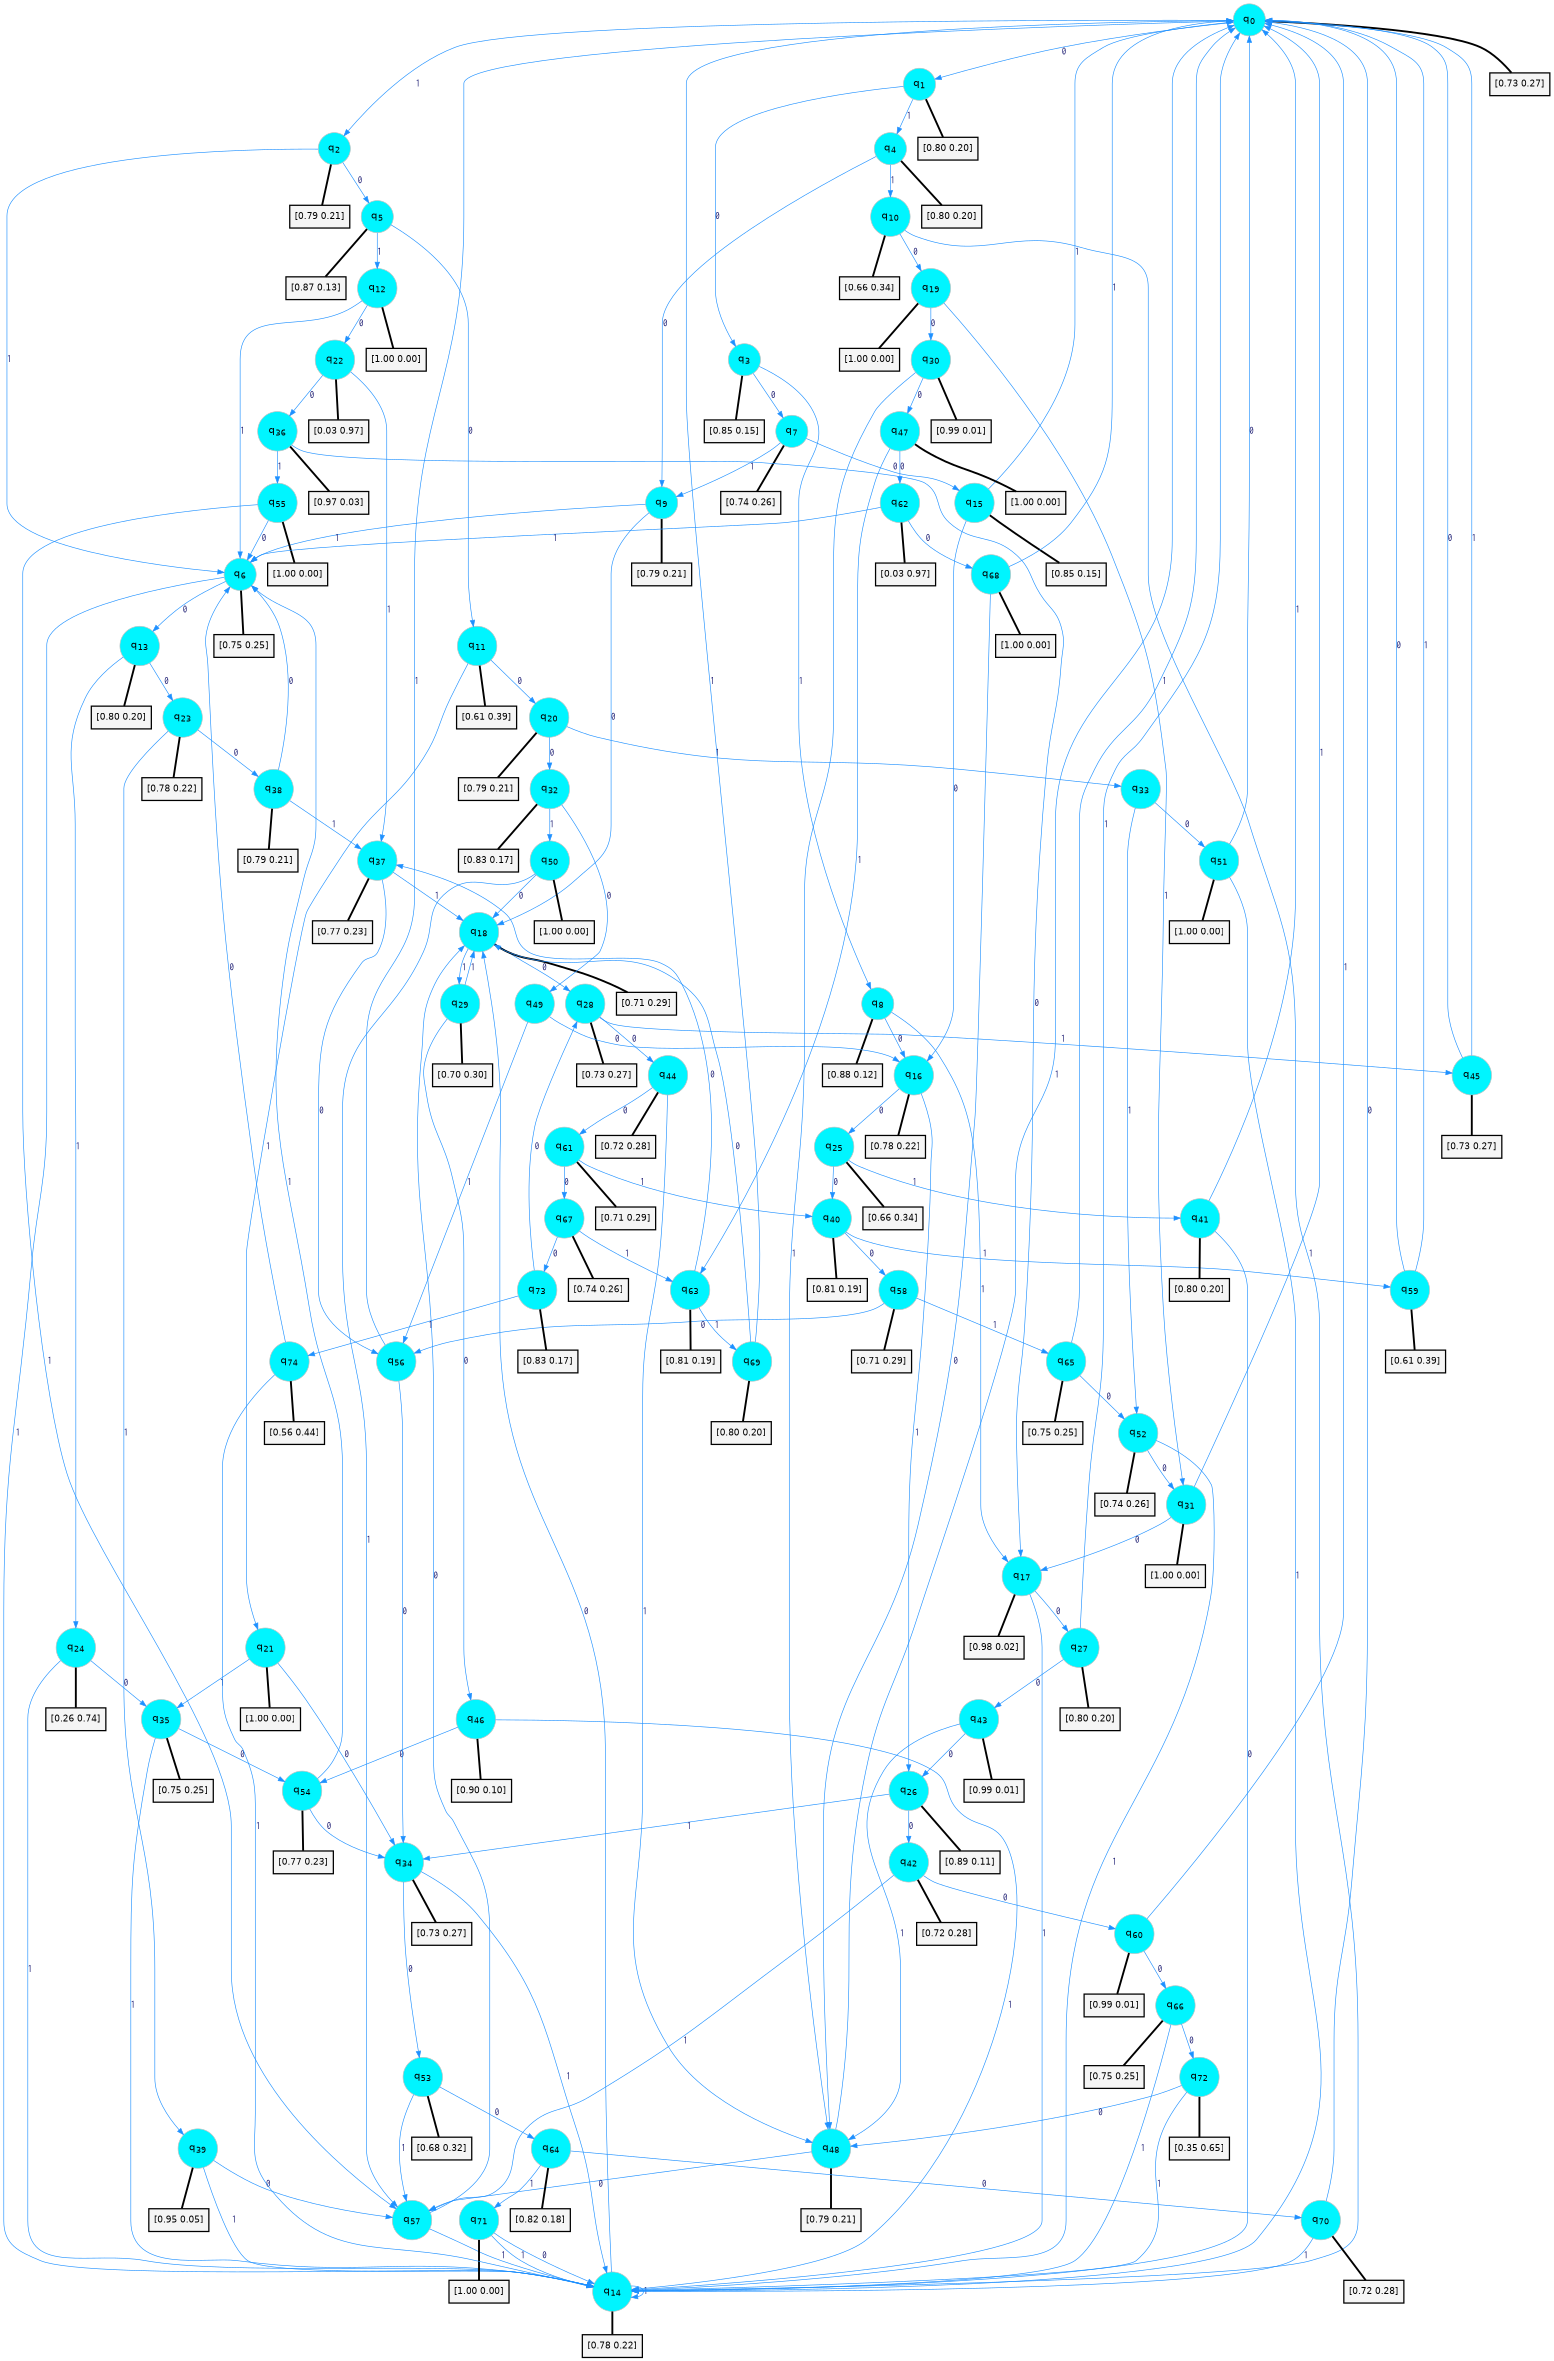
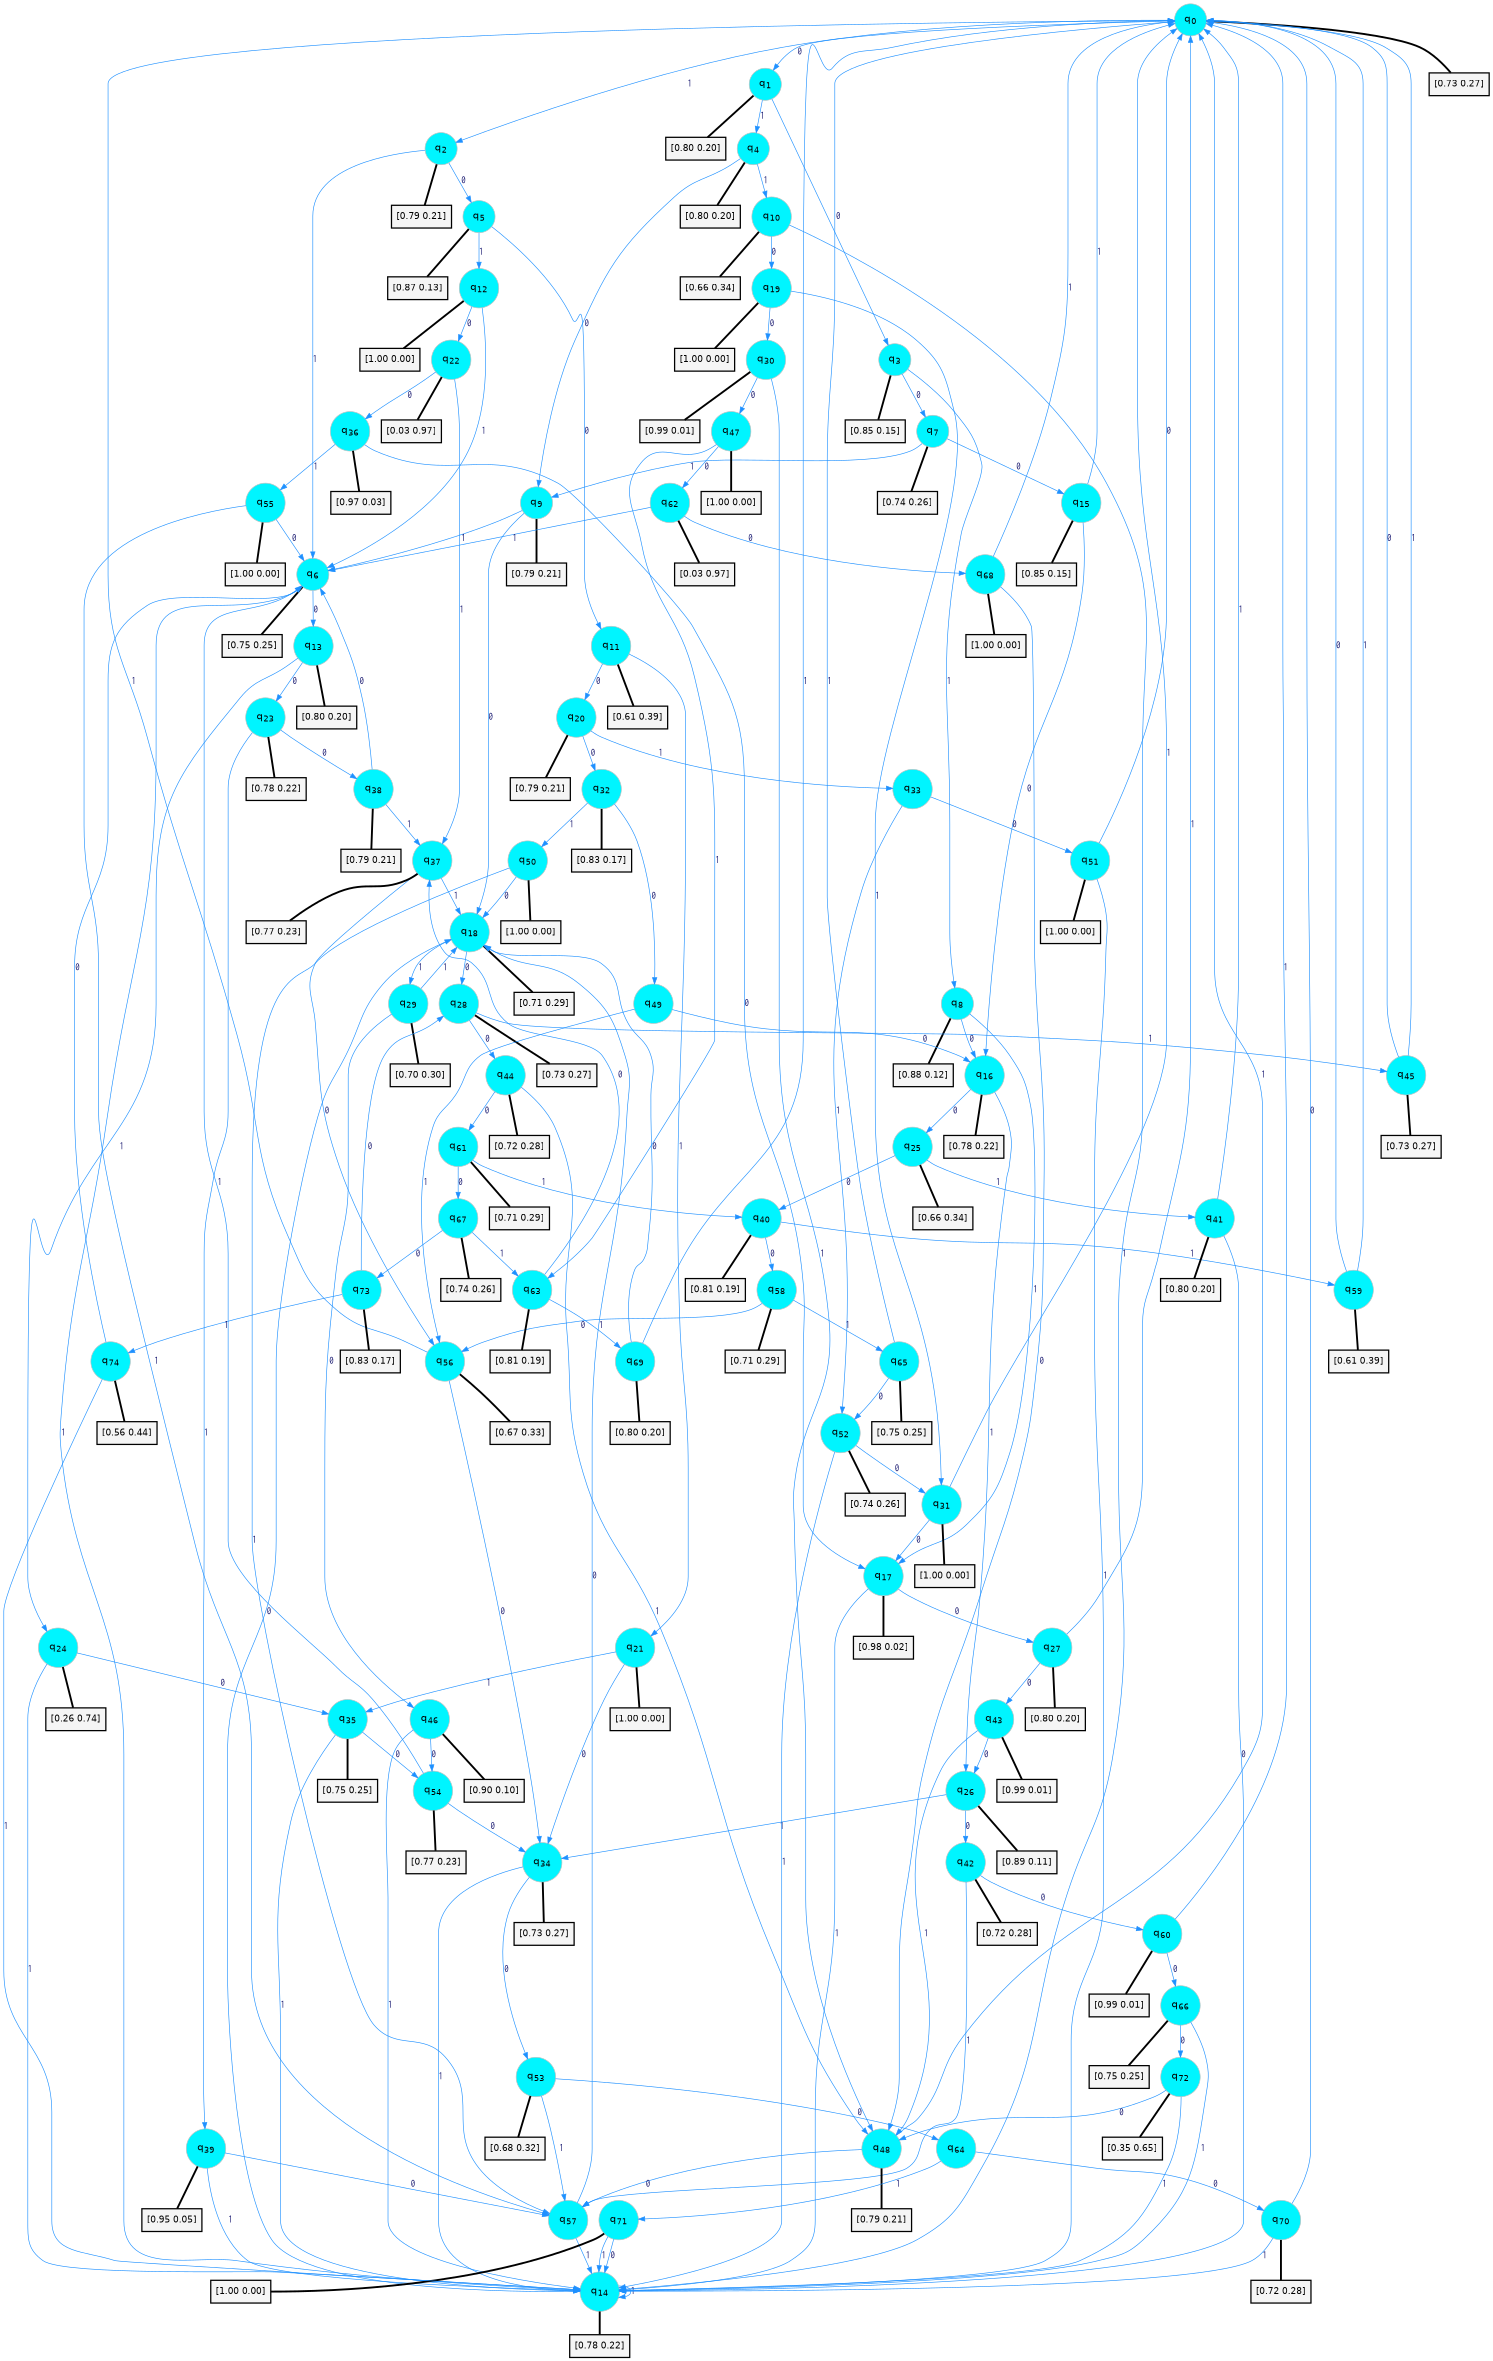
node "[0.67 0.33]": added
node "[0.82 0.18]": removed
